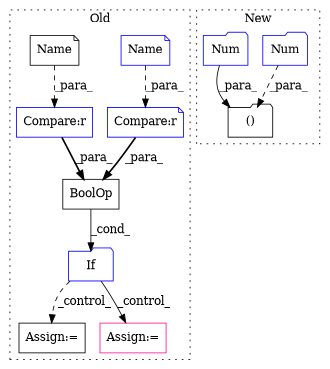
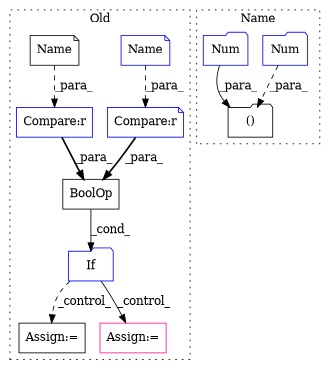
cluster "New": label "New" -> "Name"
